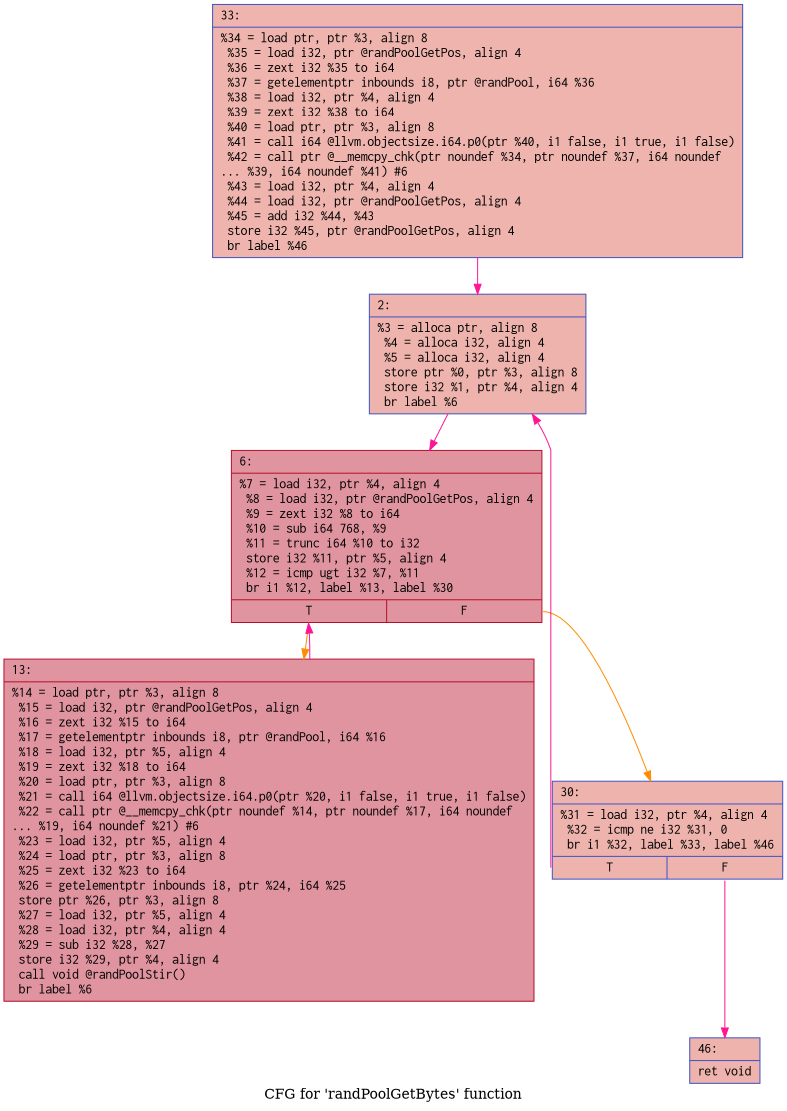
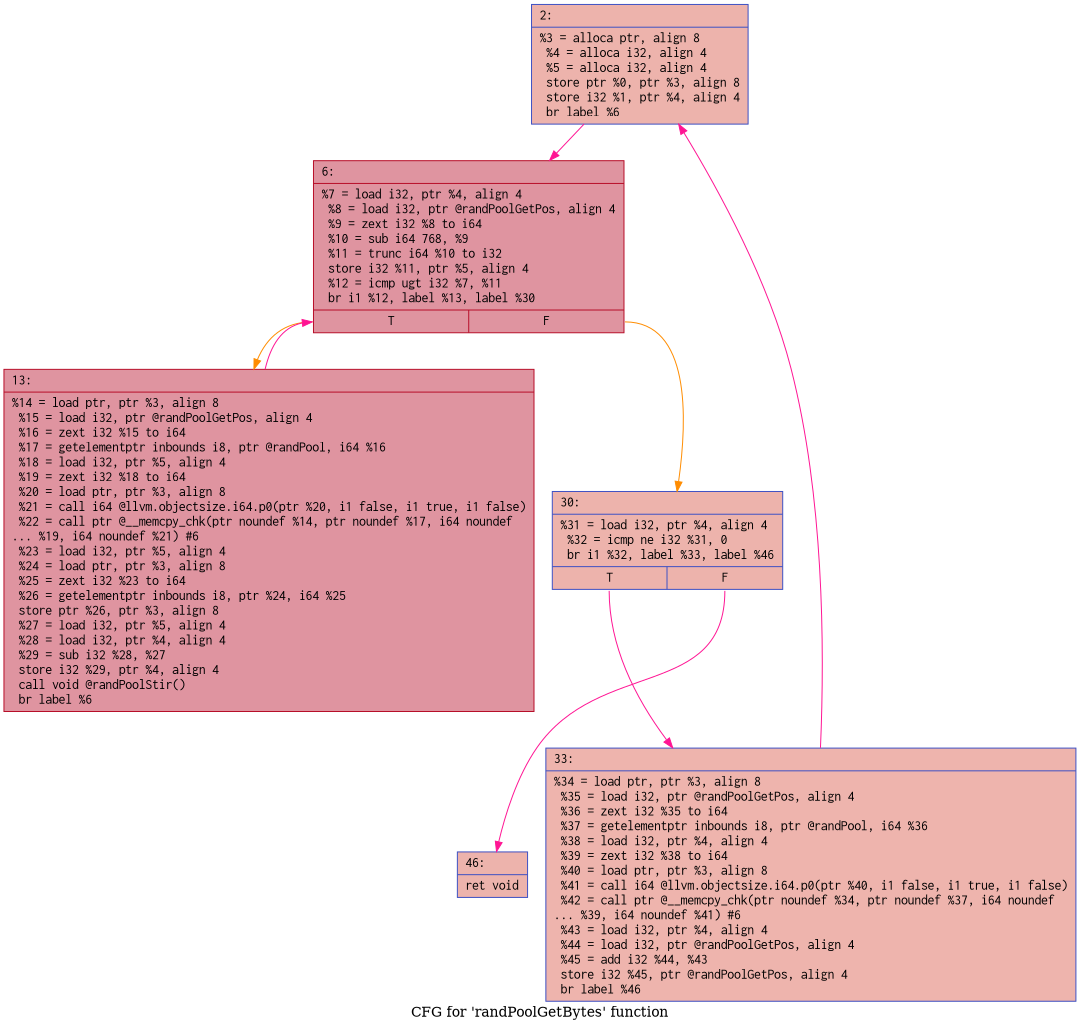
edge "30:" -> "2:": now "30:" -> "33:"
